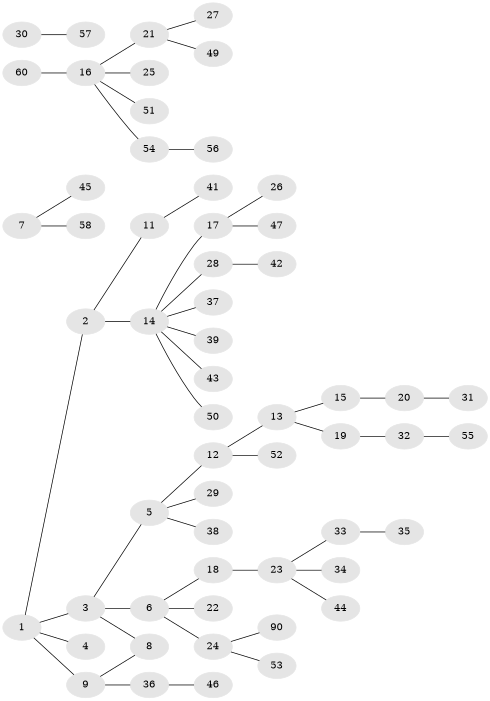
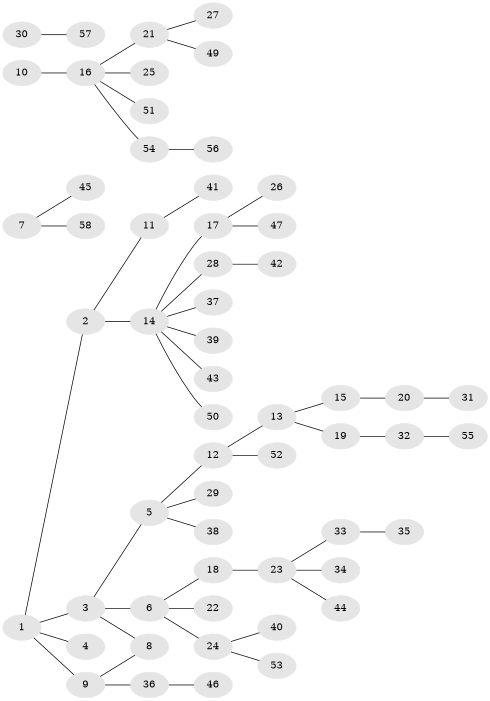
node "60": label "60" -> "10"
node "90": label "90" -> "40"
